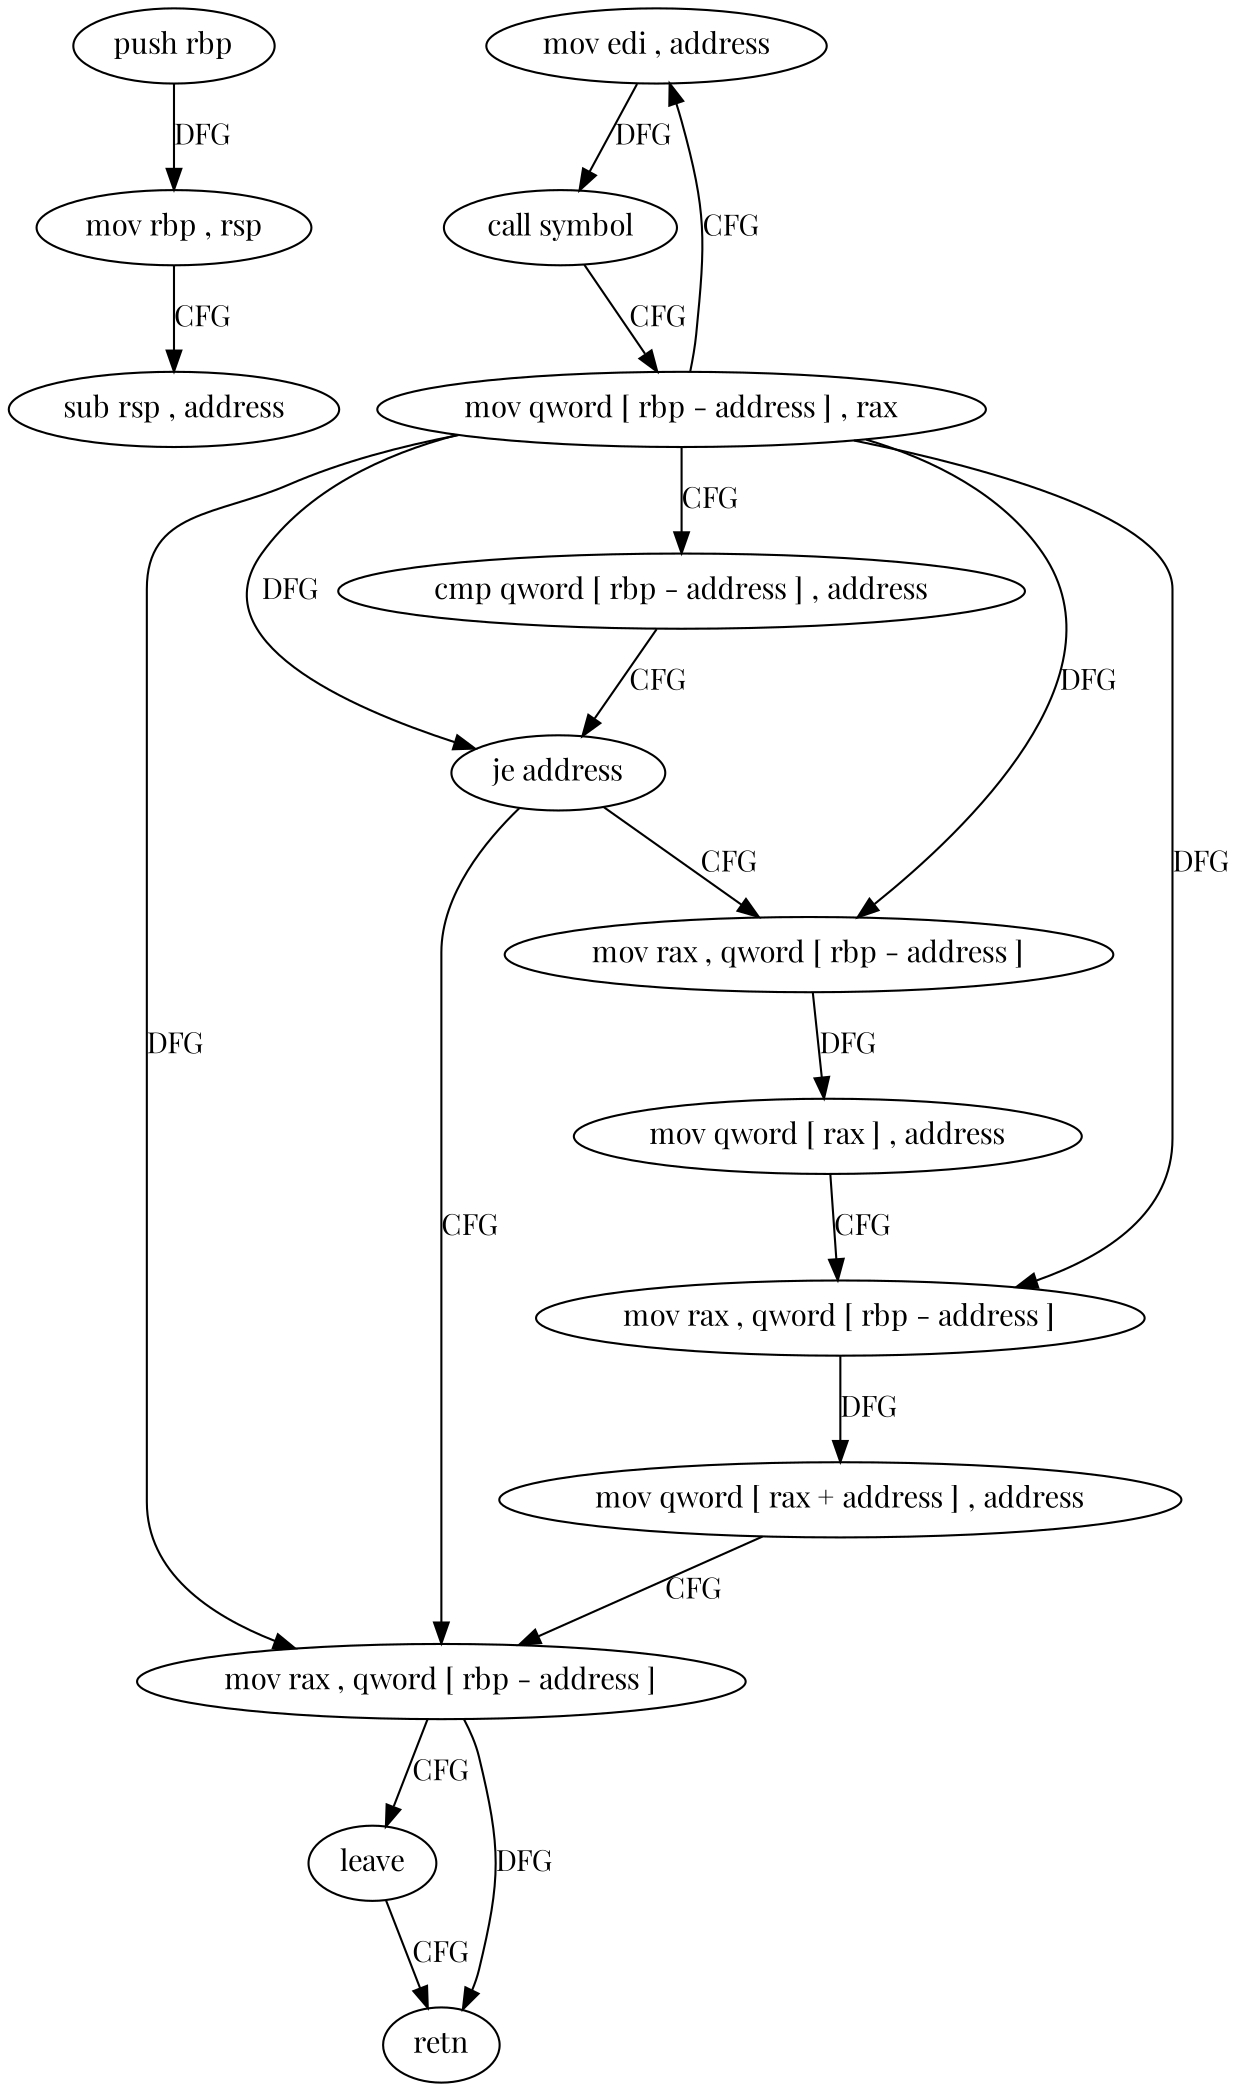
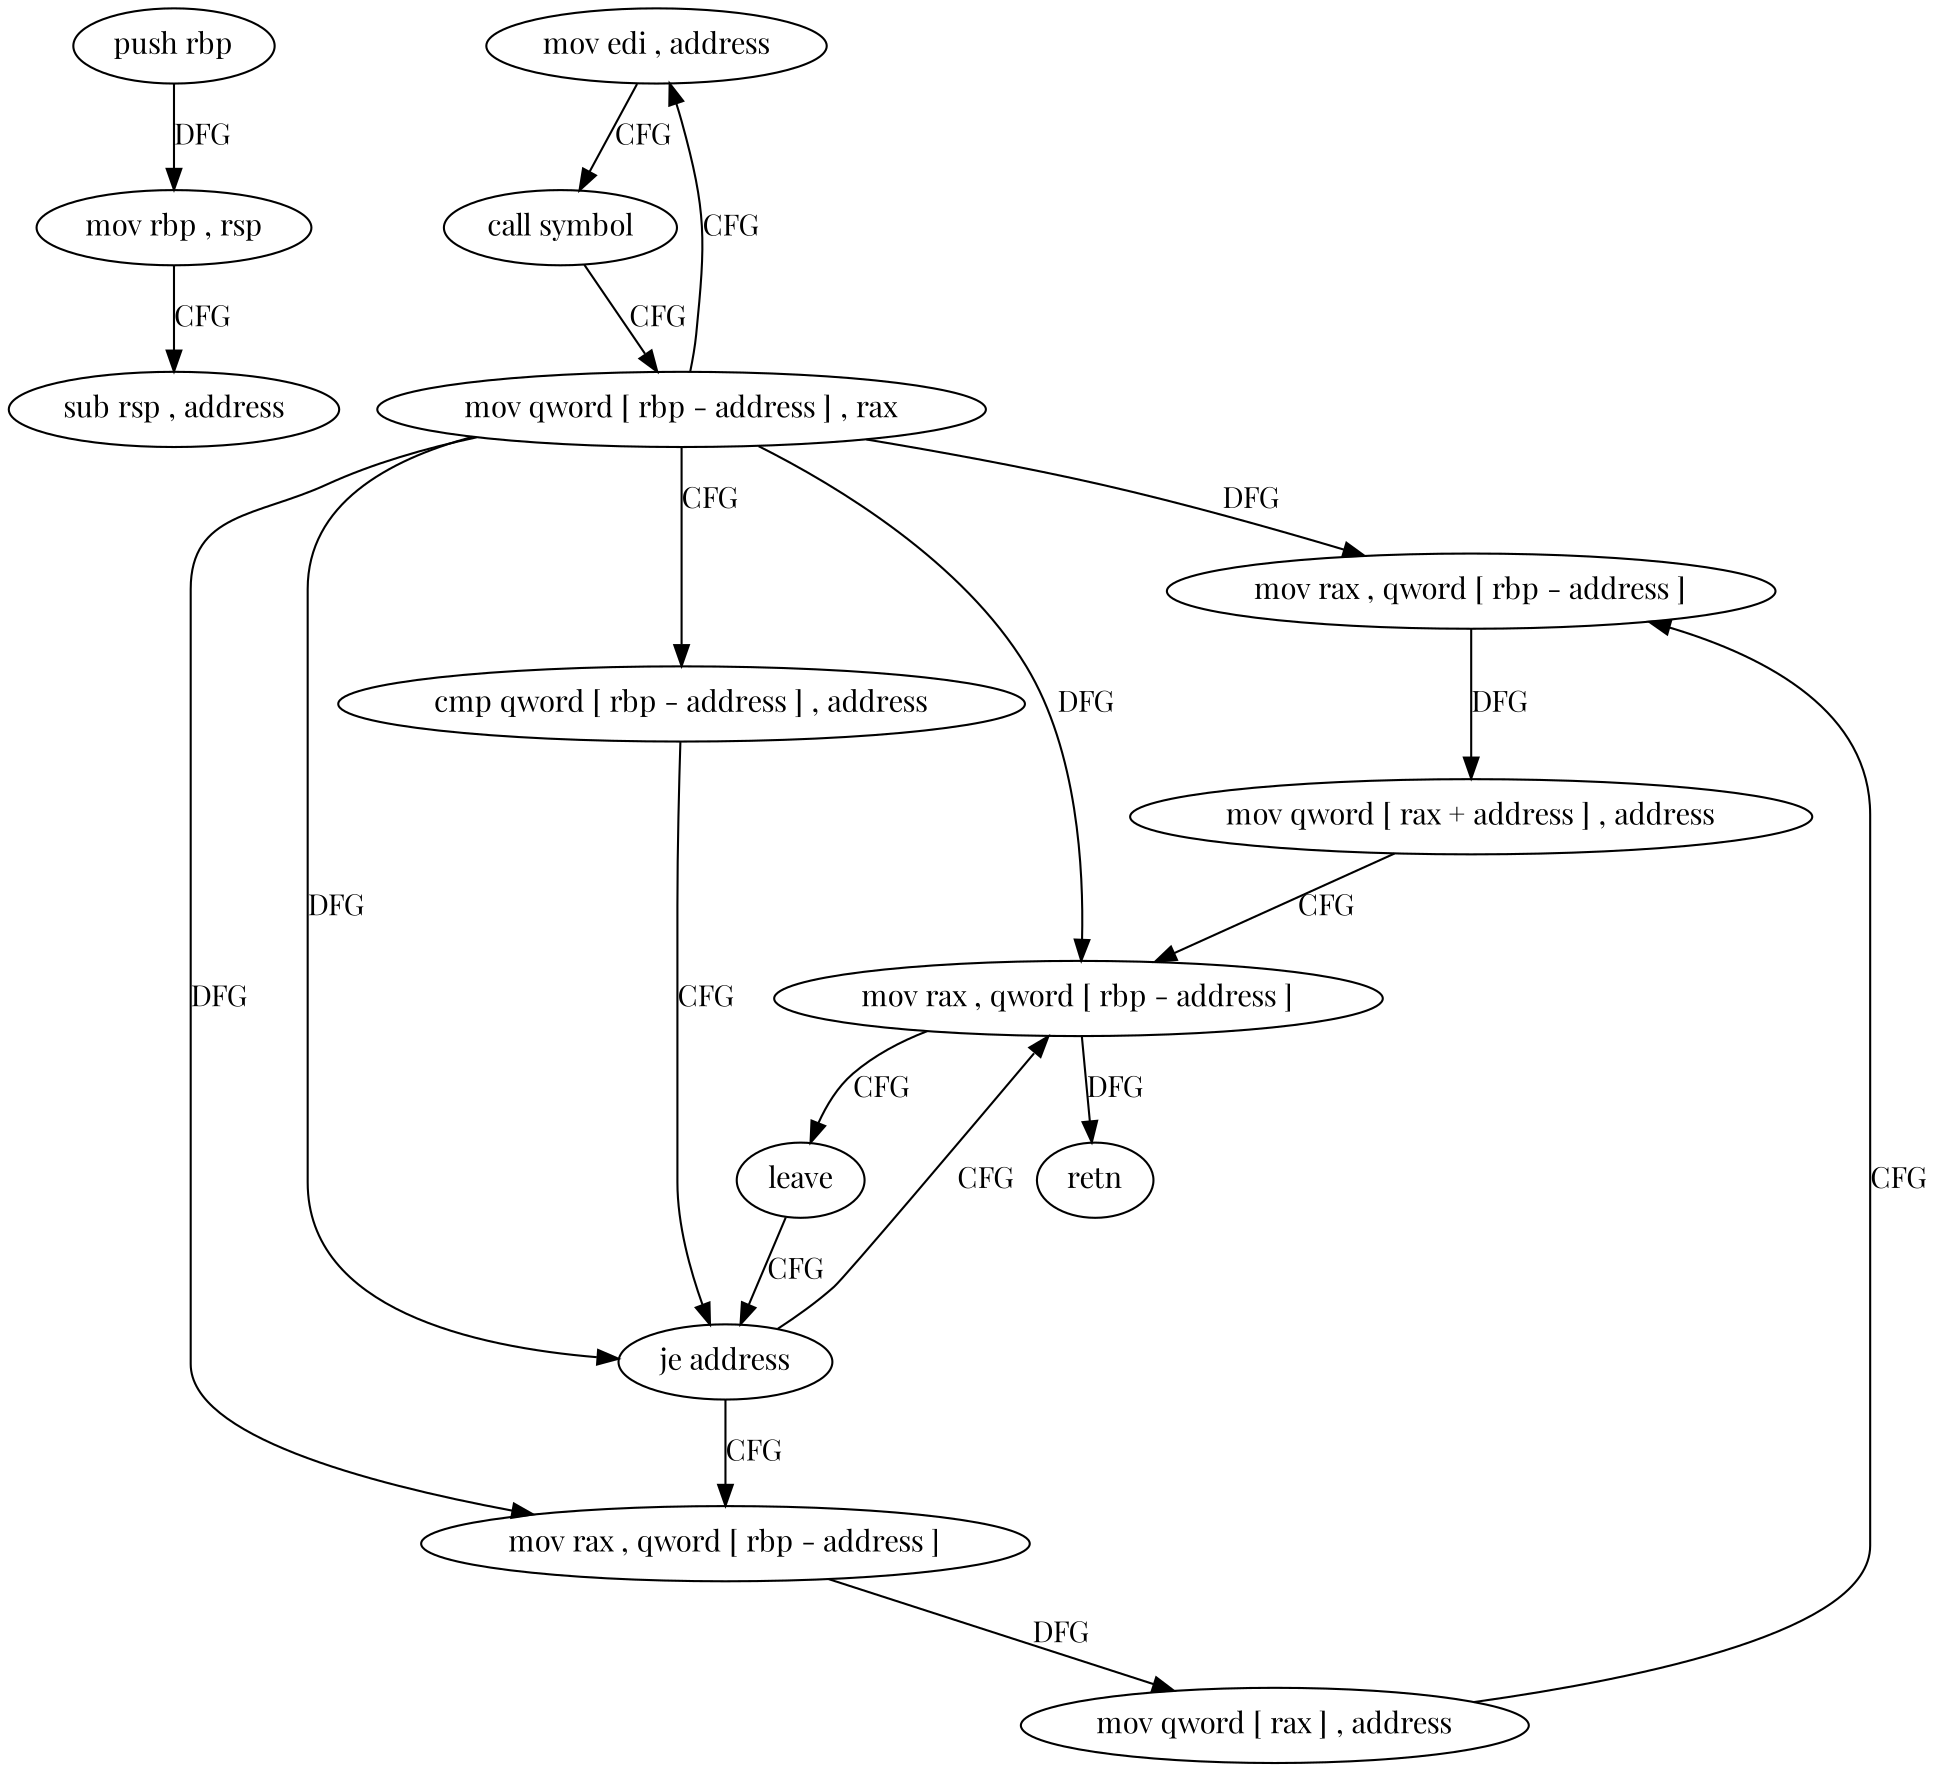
edge "mov edi , address" -> "call symbol": label "DFG" -> "CFG"
edge "leave" -> "retn": now "leave" -> "je address"
